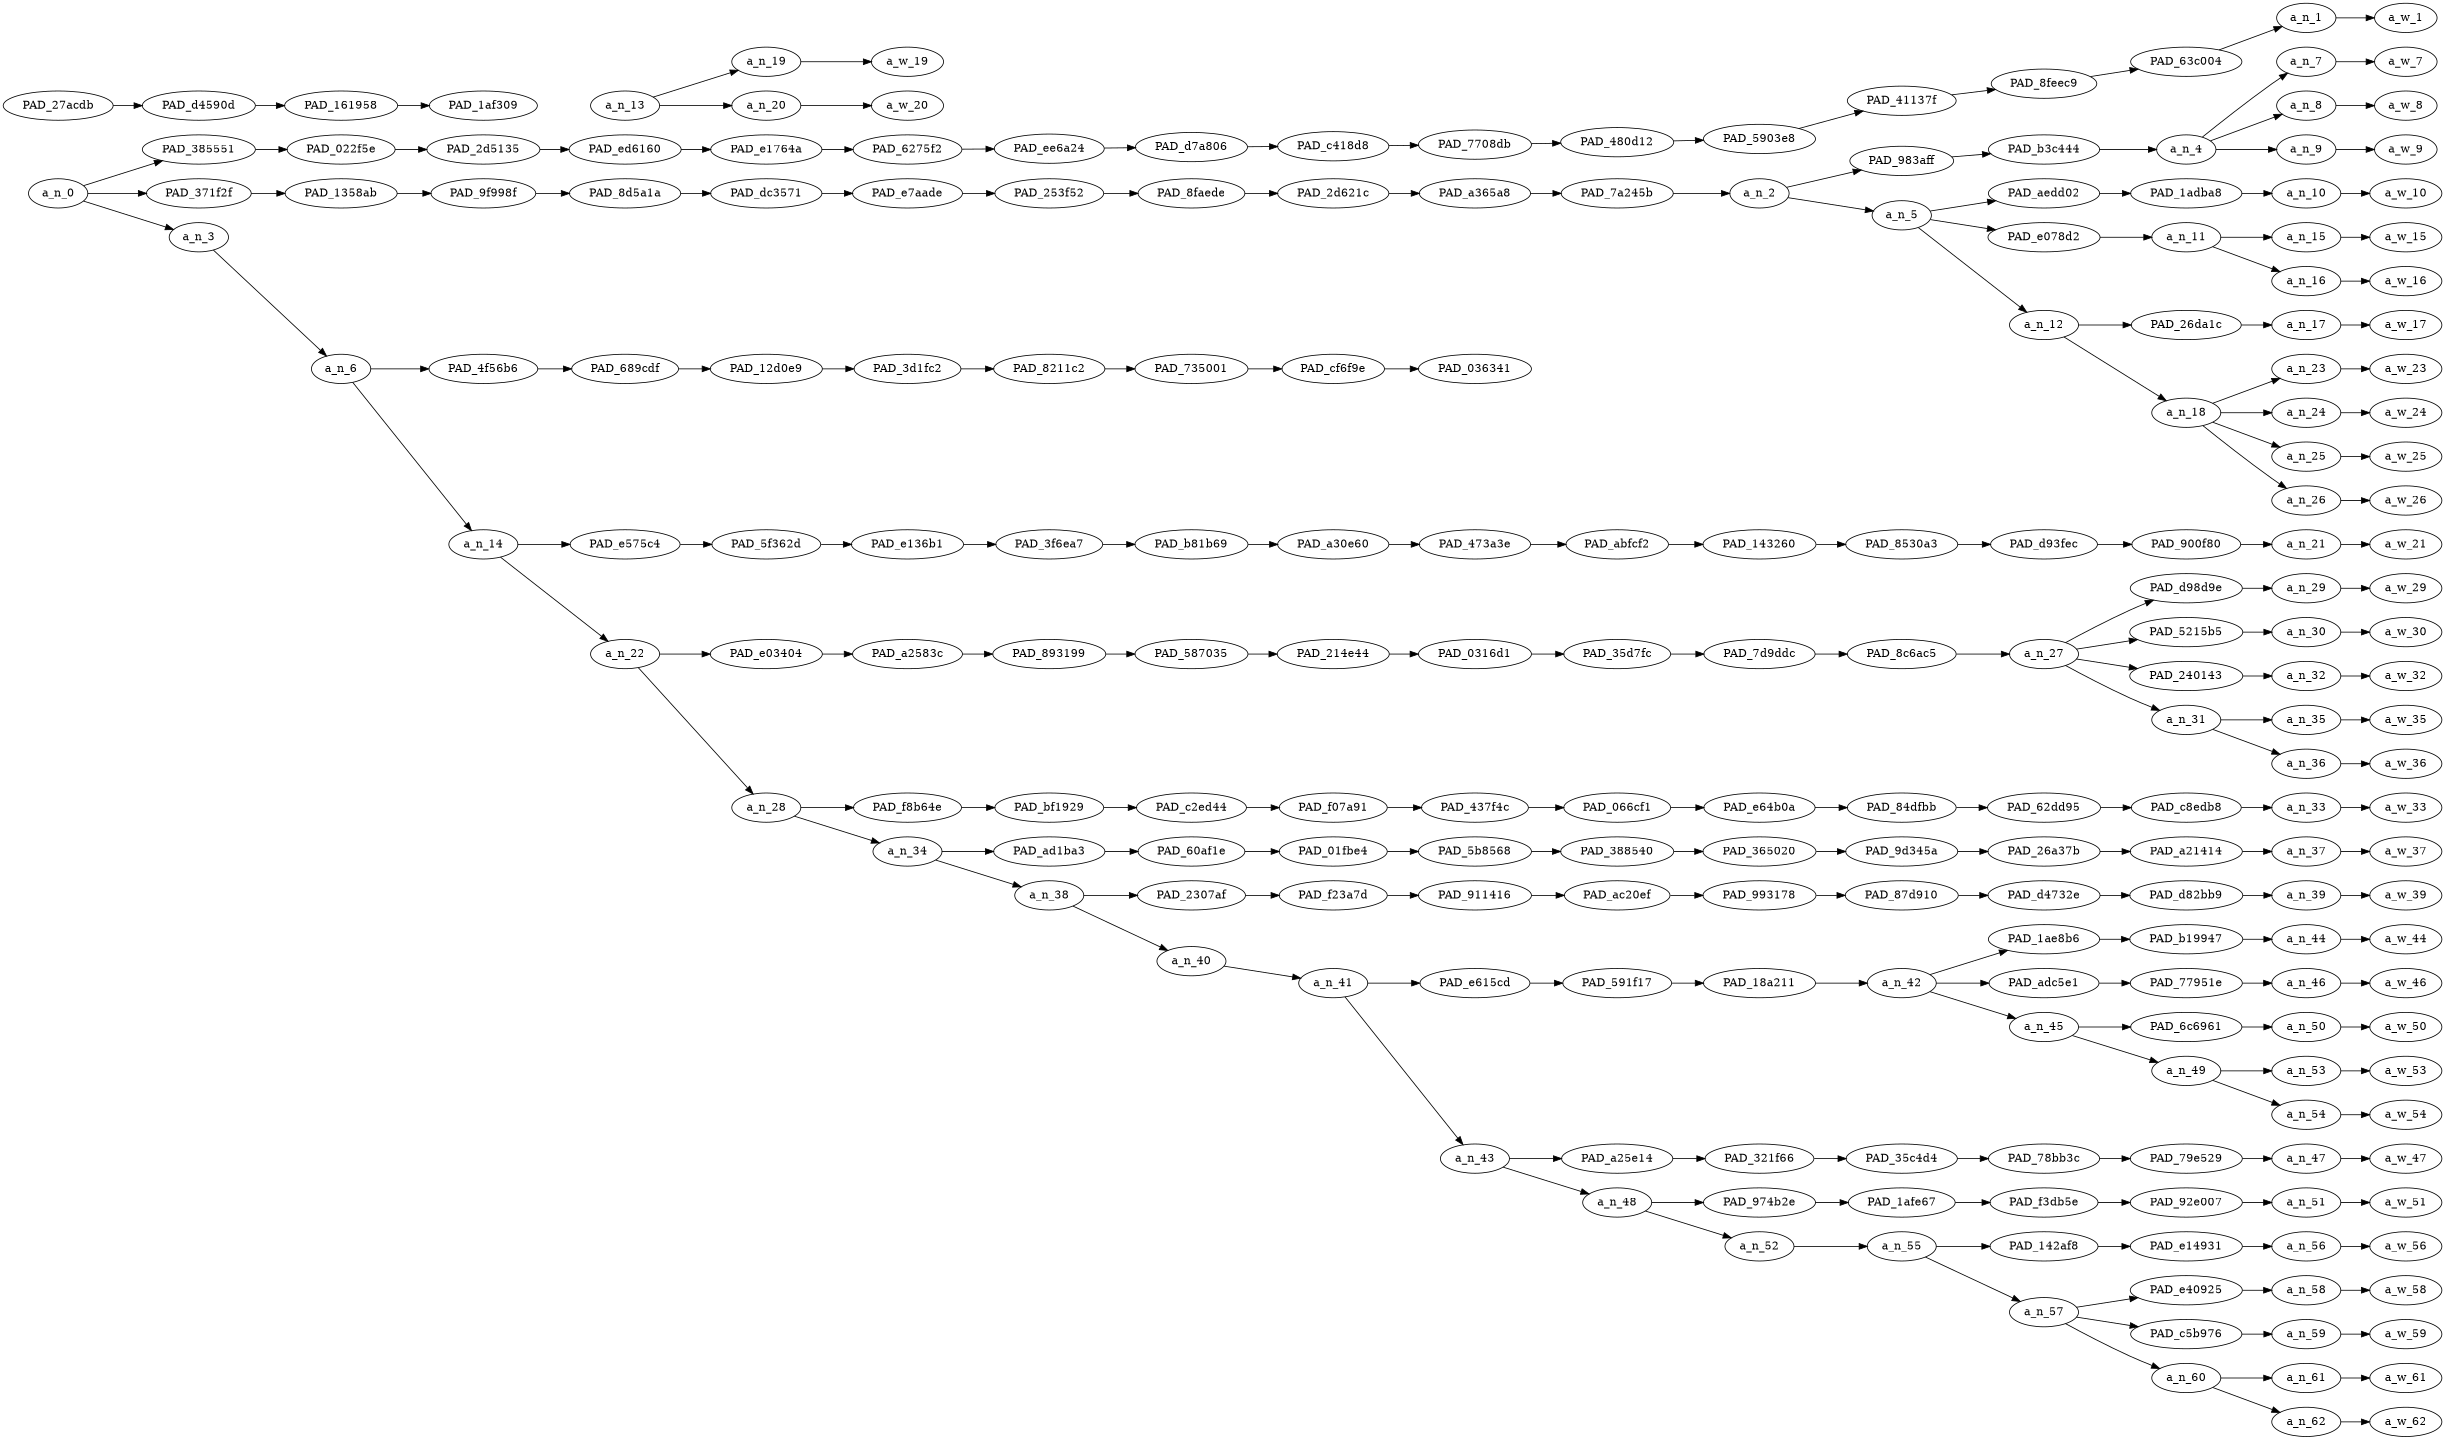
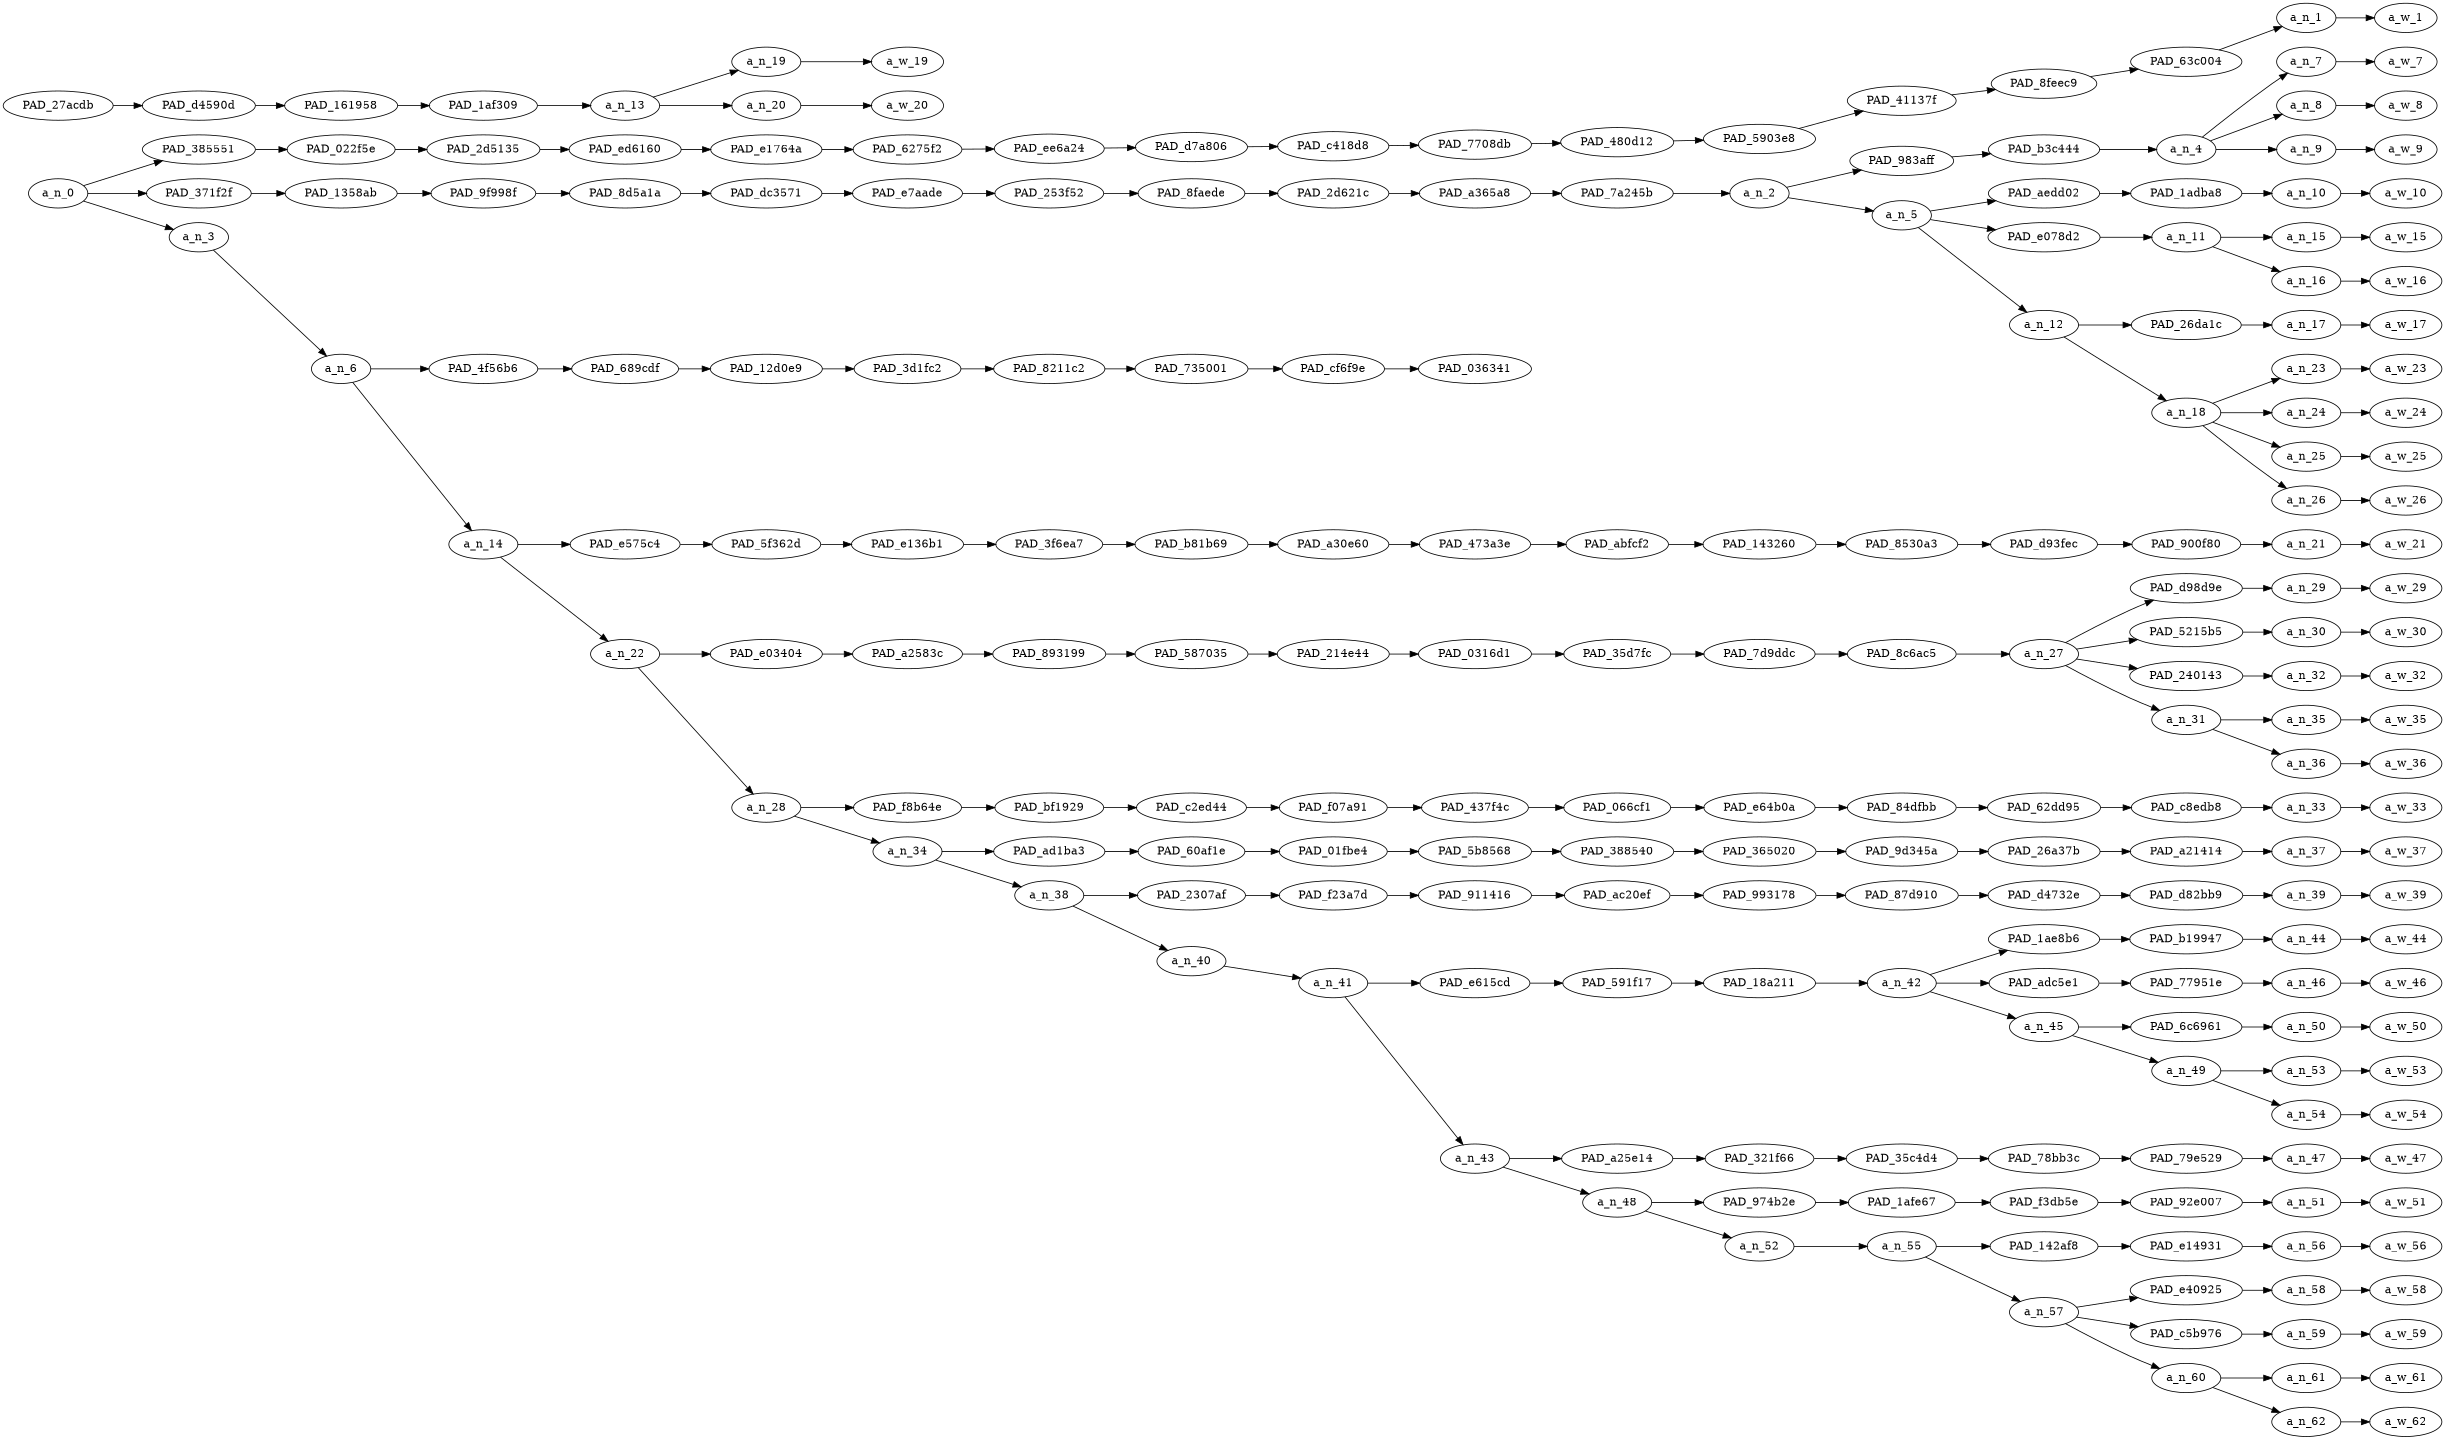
edge "PAD_1af309" -> "a_n_13": added
